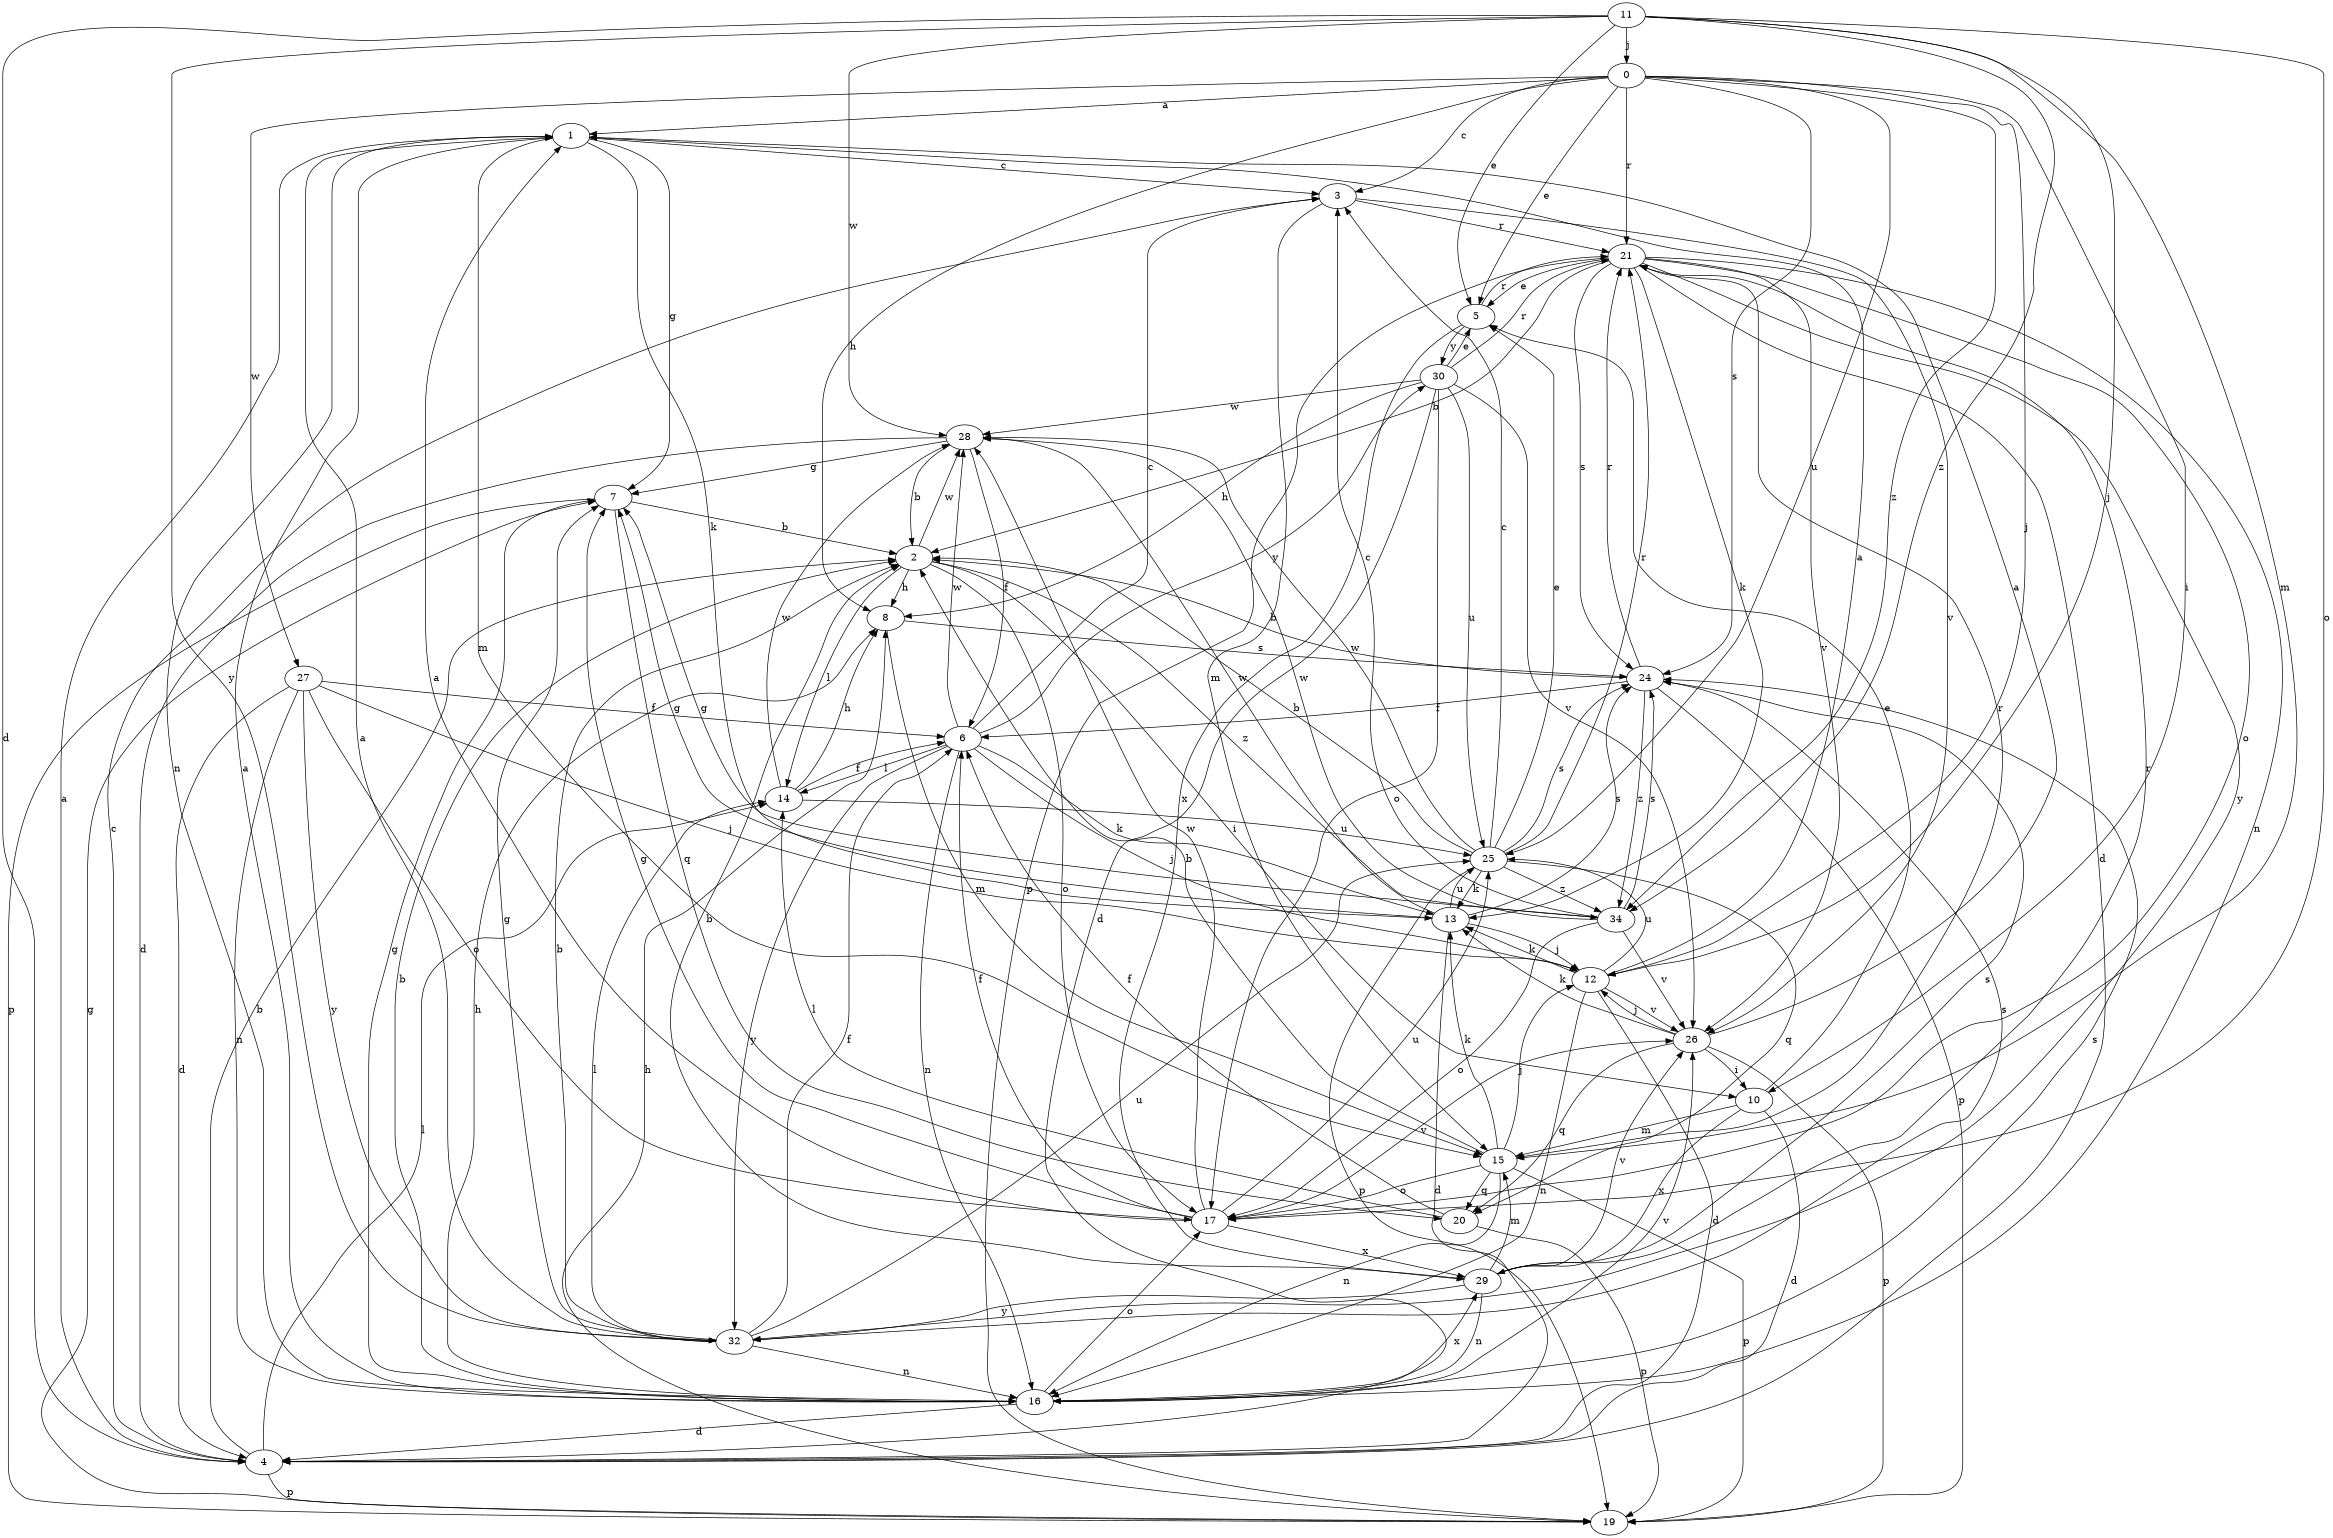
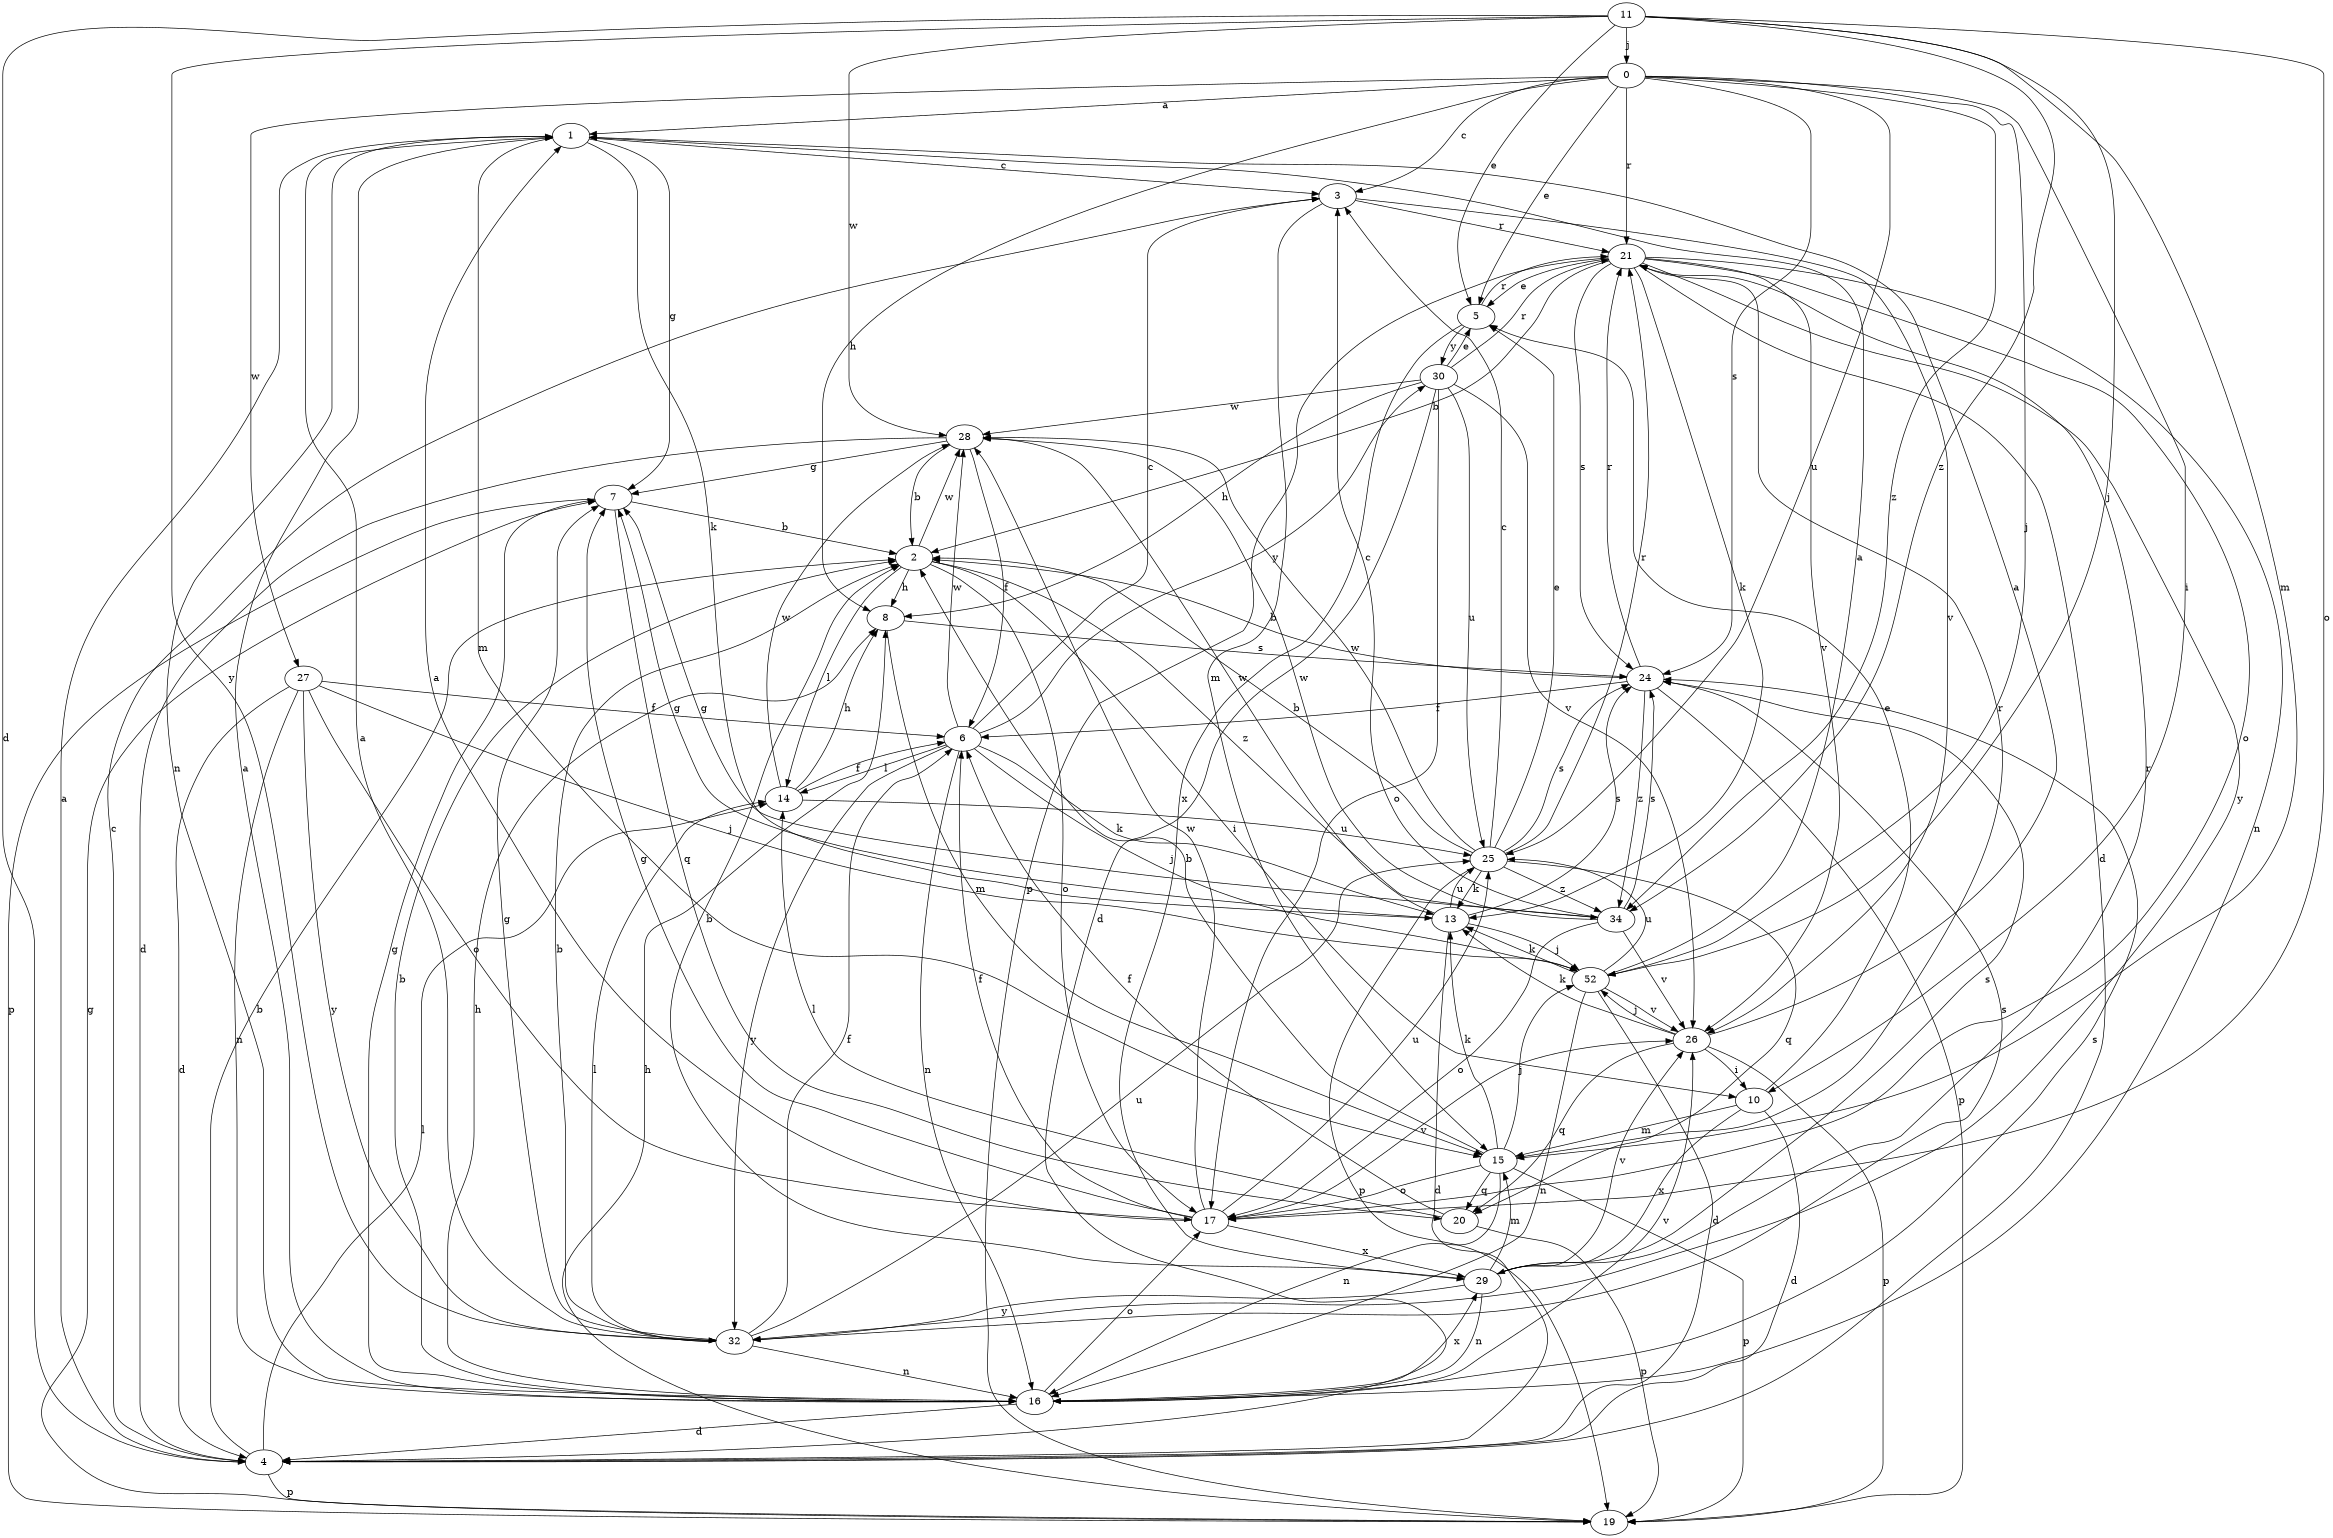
node "12": label "12" -> "52"
